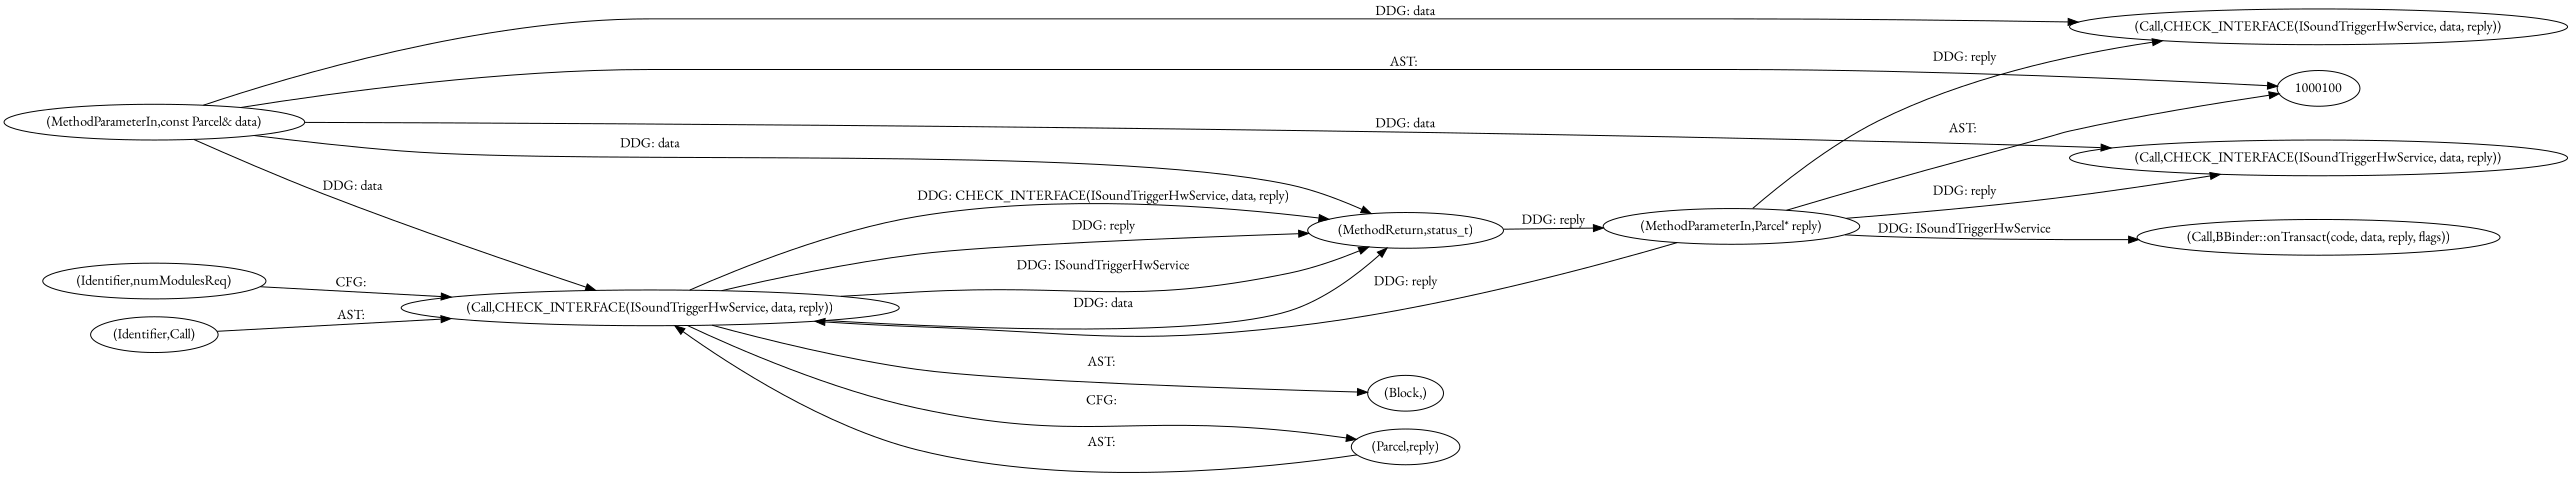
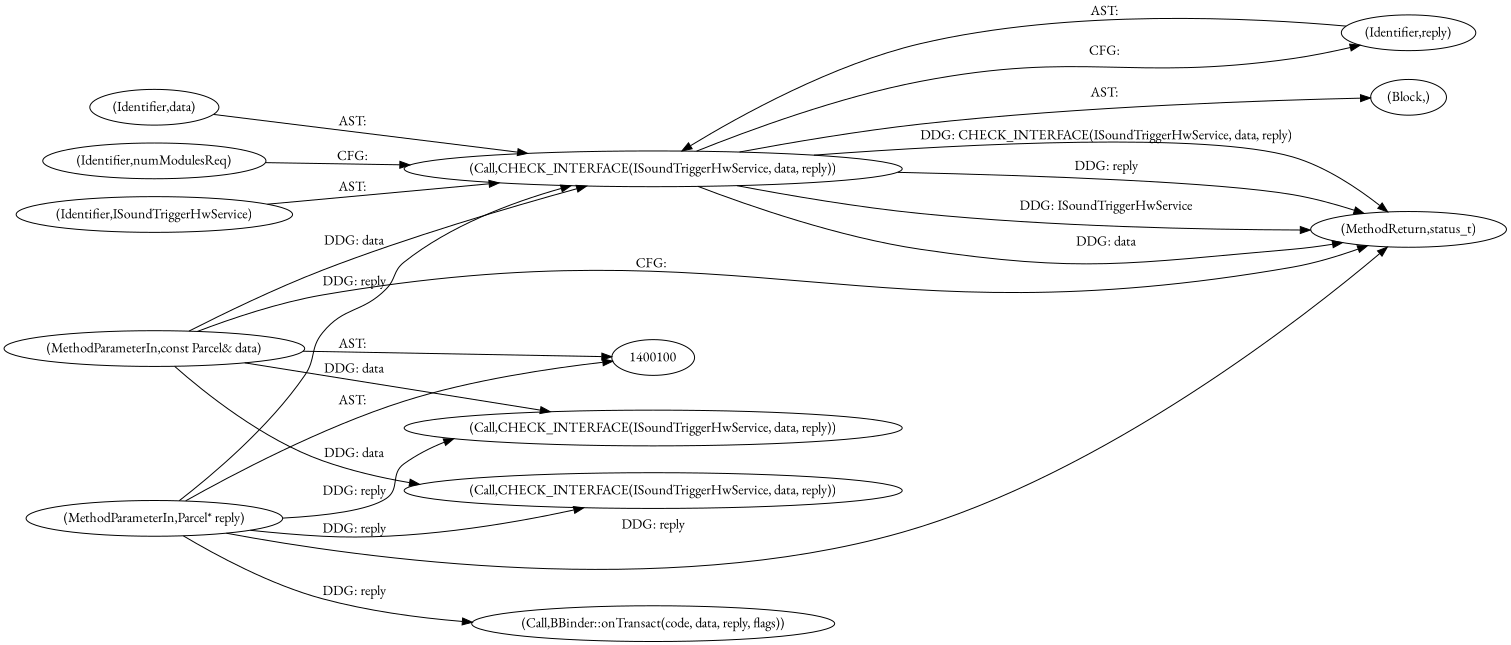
node "1000100": label "1000100" -> "1400100"
node "(Identifier,data)": added
edge "(MethodParameterIn,const Parcel& data)" -> "(MethodReturn,status_t)": label "DDG: data" -> "CFG: "
edge "(MethodReturn,status_t)" -> "(MethodParameterIn,Parcel* reply)": reversed
edge "(MethodParameterIn,Parcel* reply)" -> "(Call,BBinder::onTransact(code, data, reply, flags))": label "DDG: ISoundTriggerHwService" -> "DDG: reply"
node "(Identifier,Call)": label "(Identifier,Call)" -> "(Identifier,ISoundTriggerHwService)"
node "(Parcel,reply)": label "(Parcel,reply)" -> "(Identifier,reply)"
